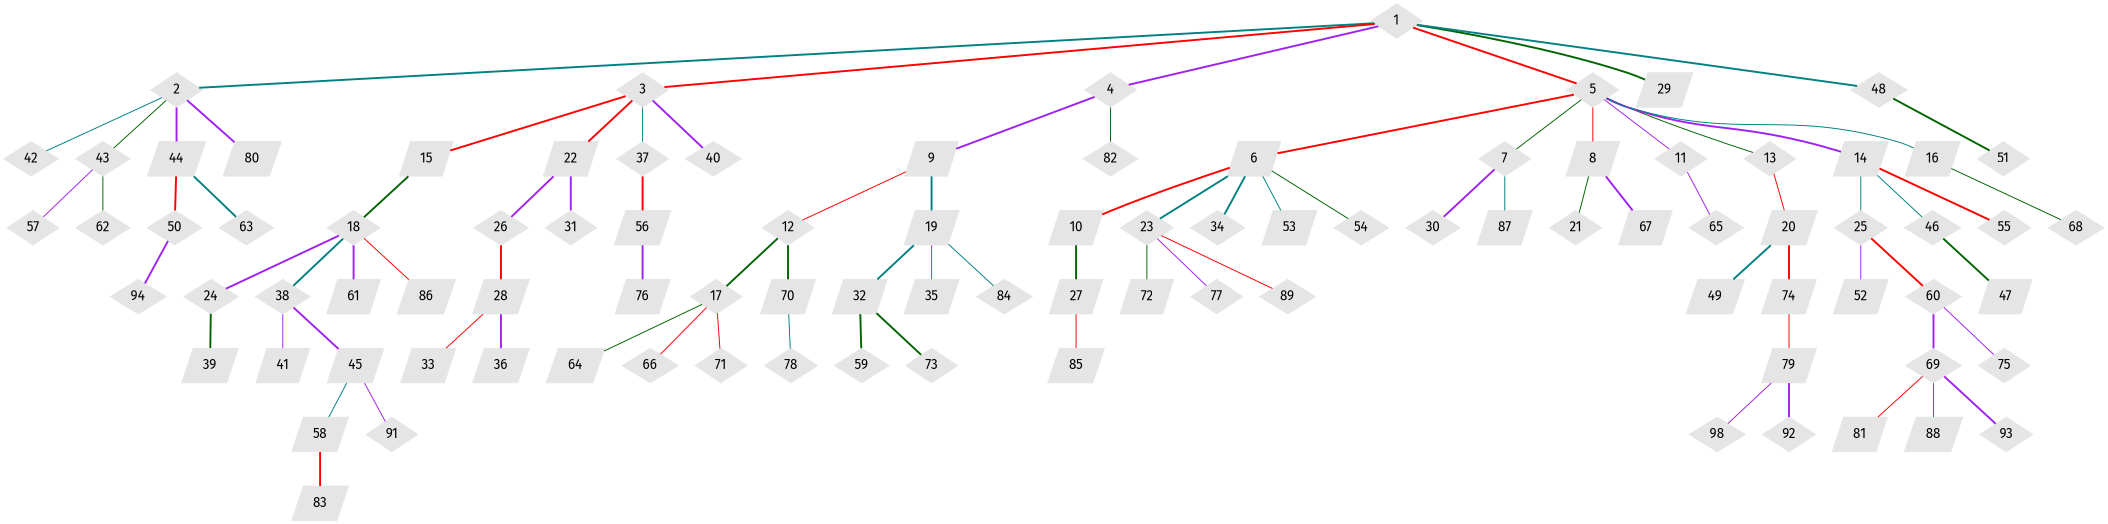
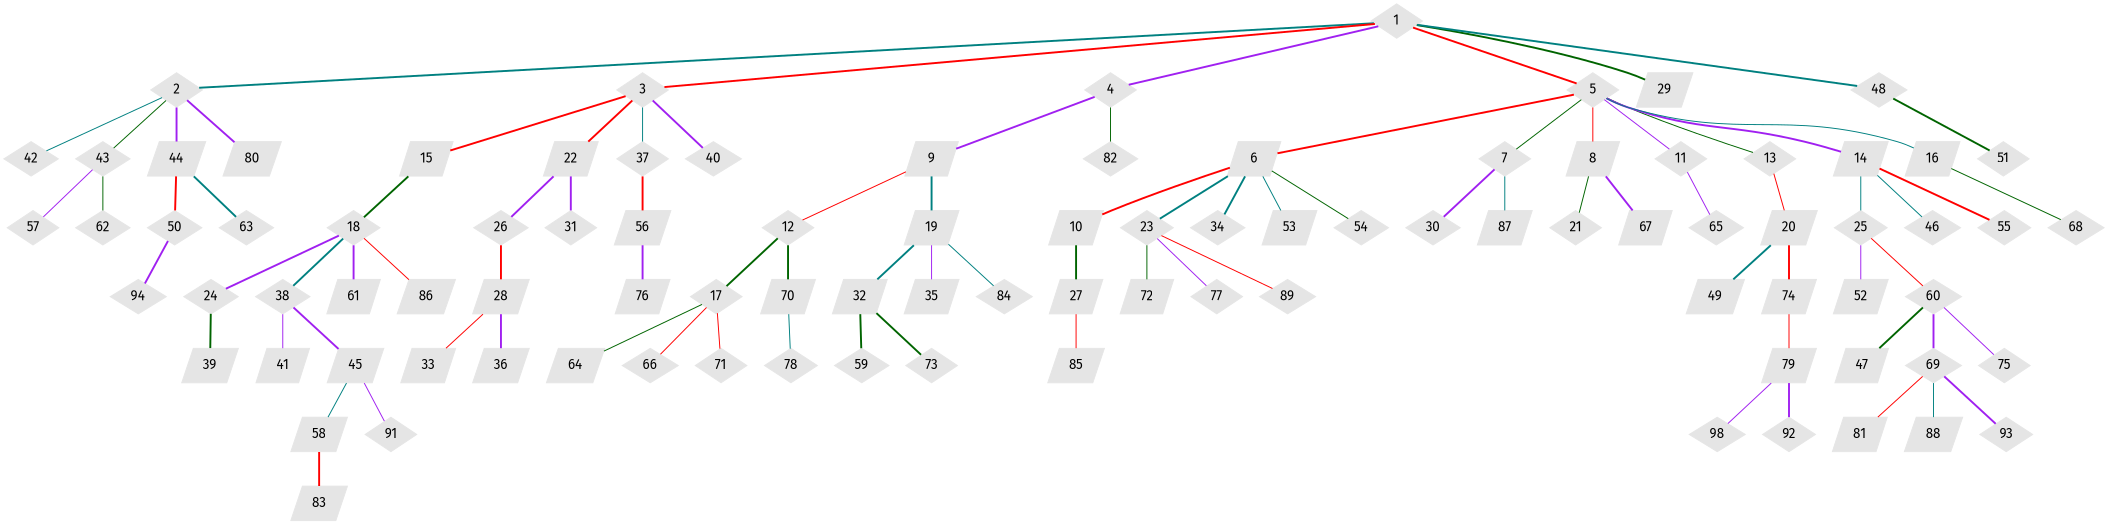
edge "46" -- "47": now "60" -- "47"
edge "25" -- "60": style bold -> solid
